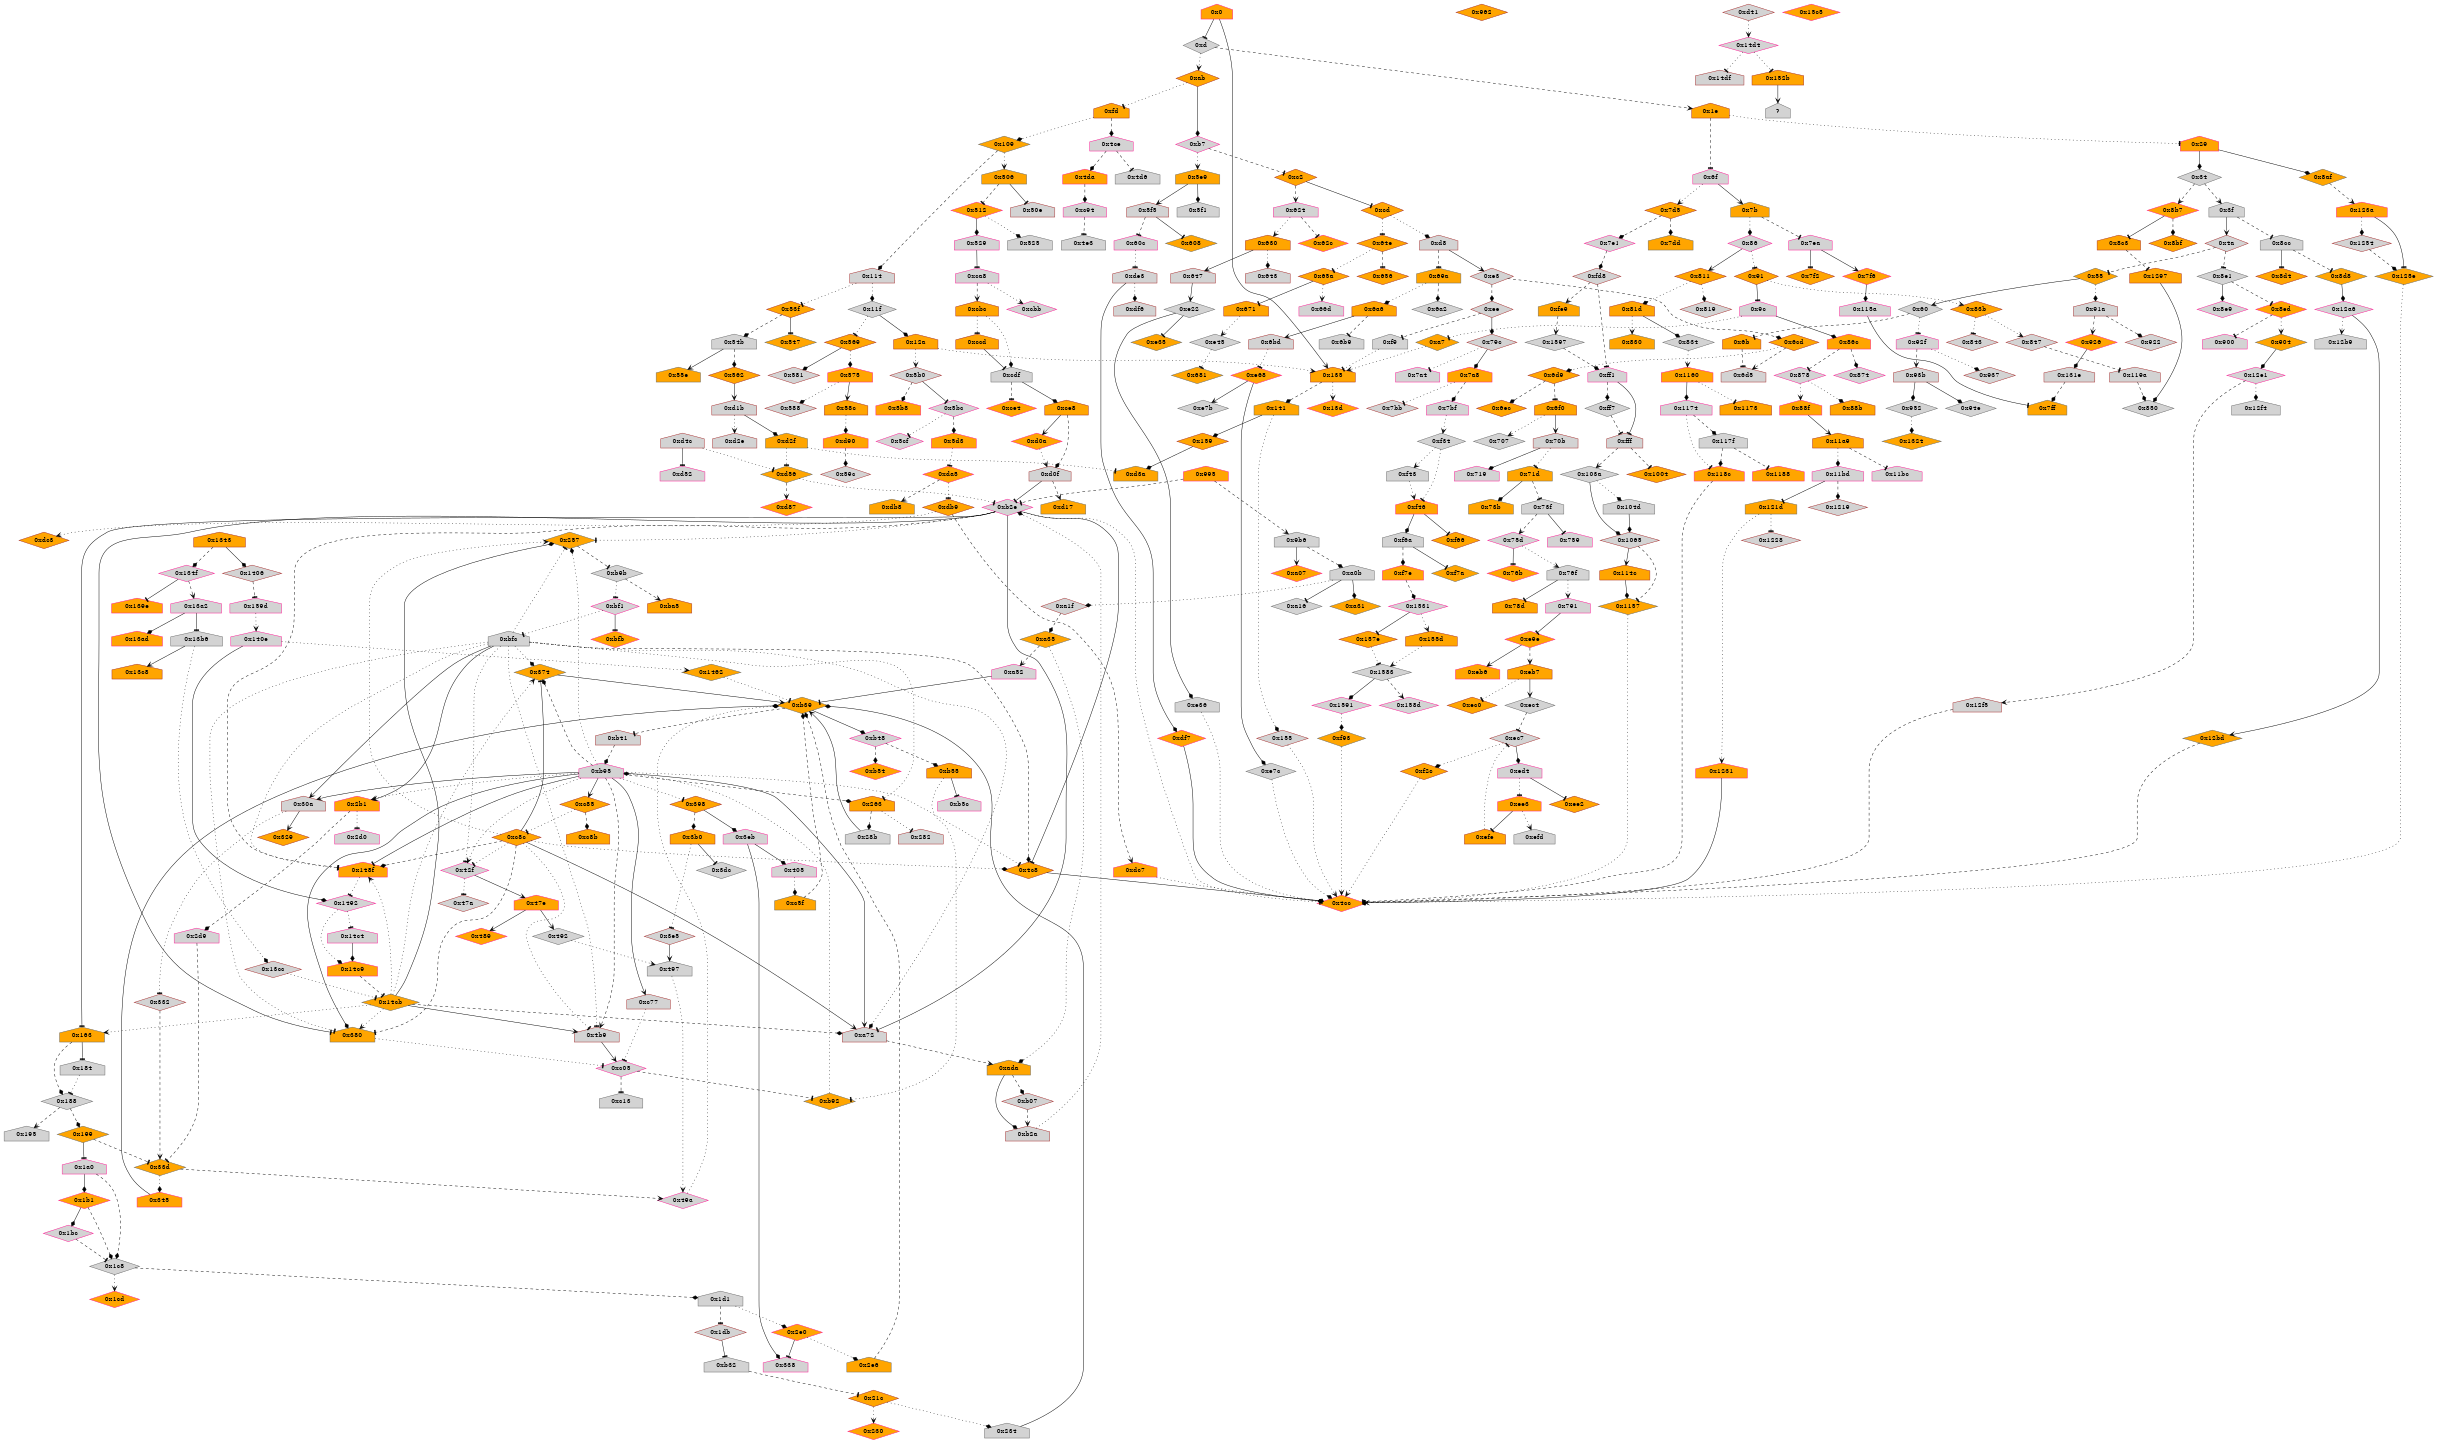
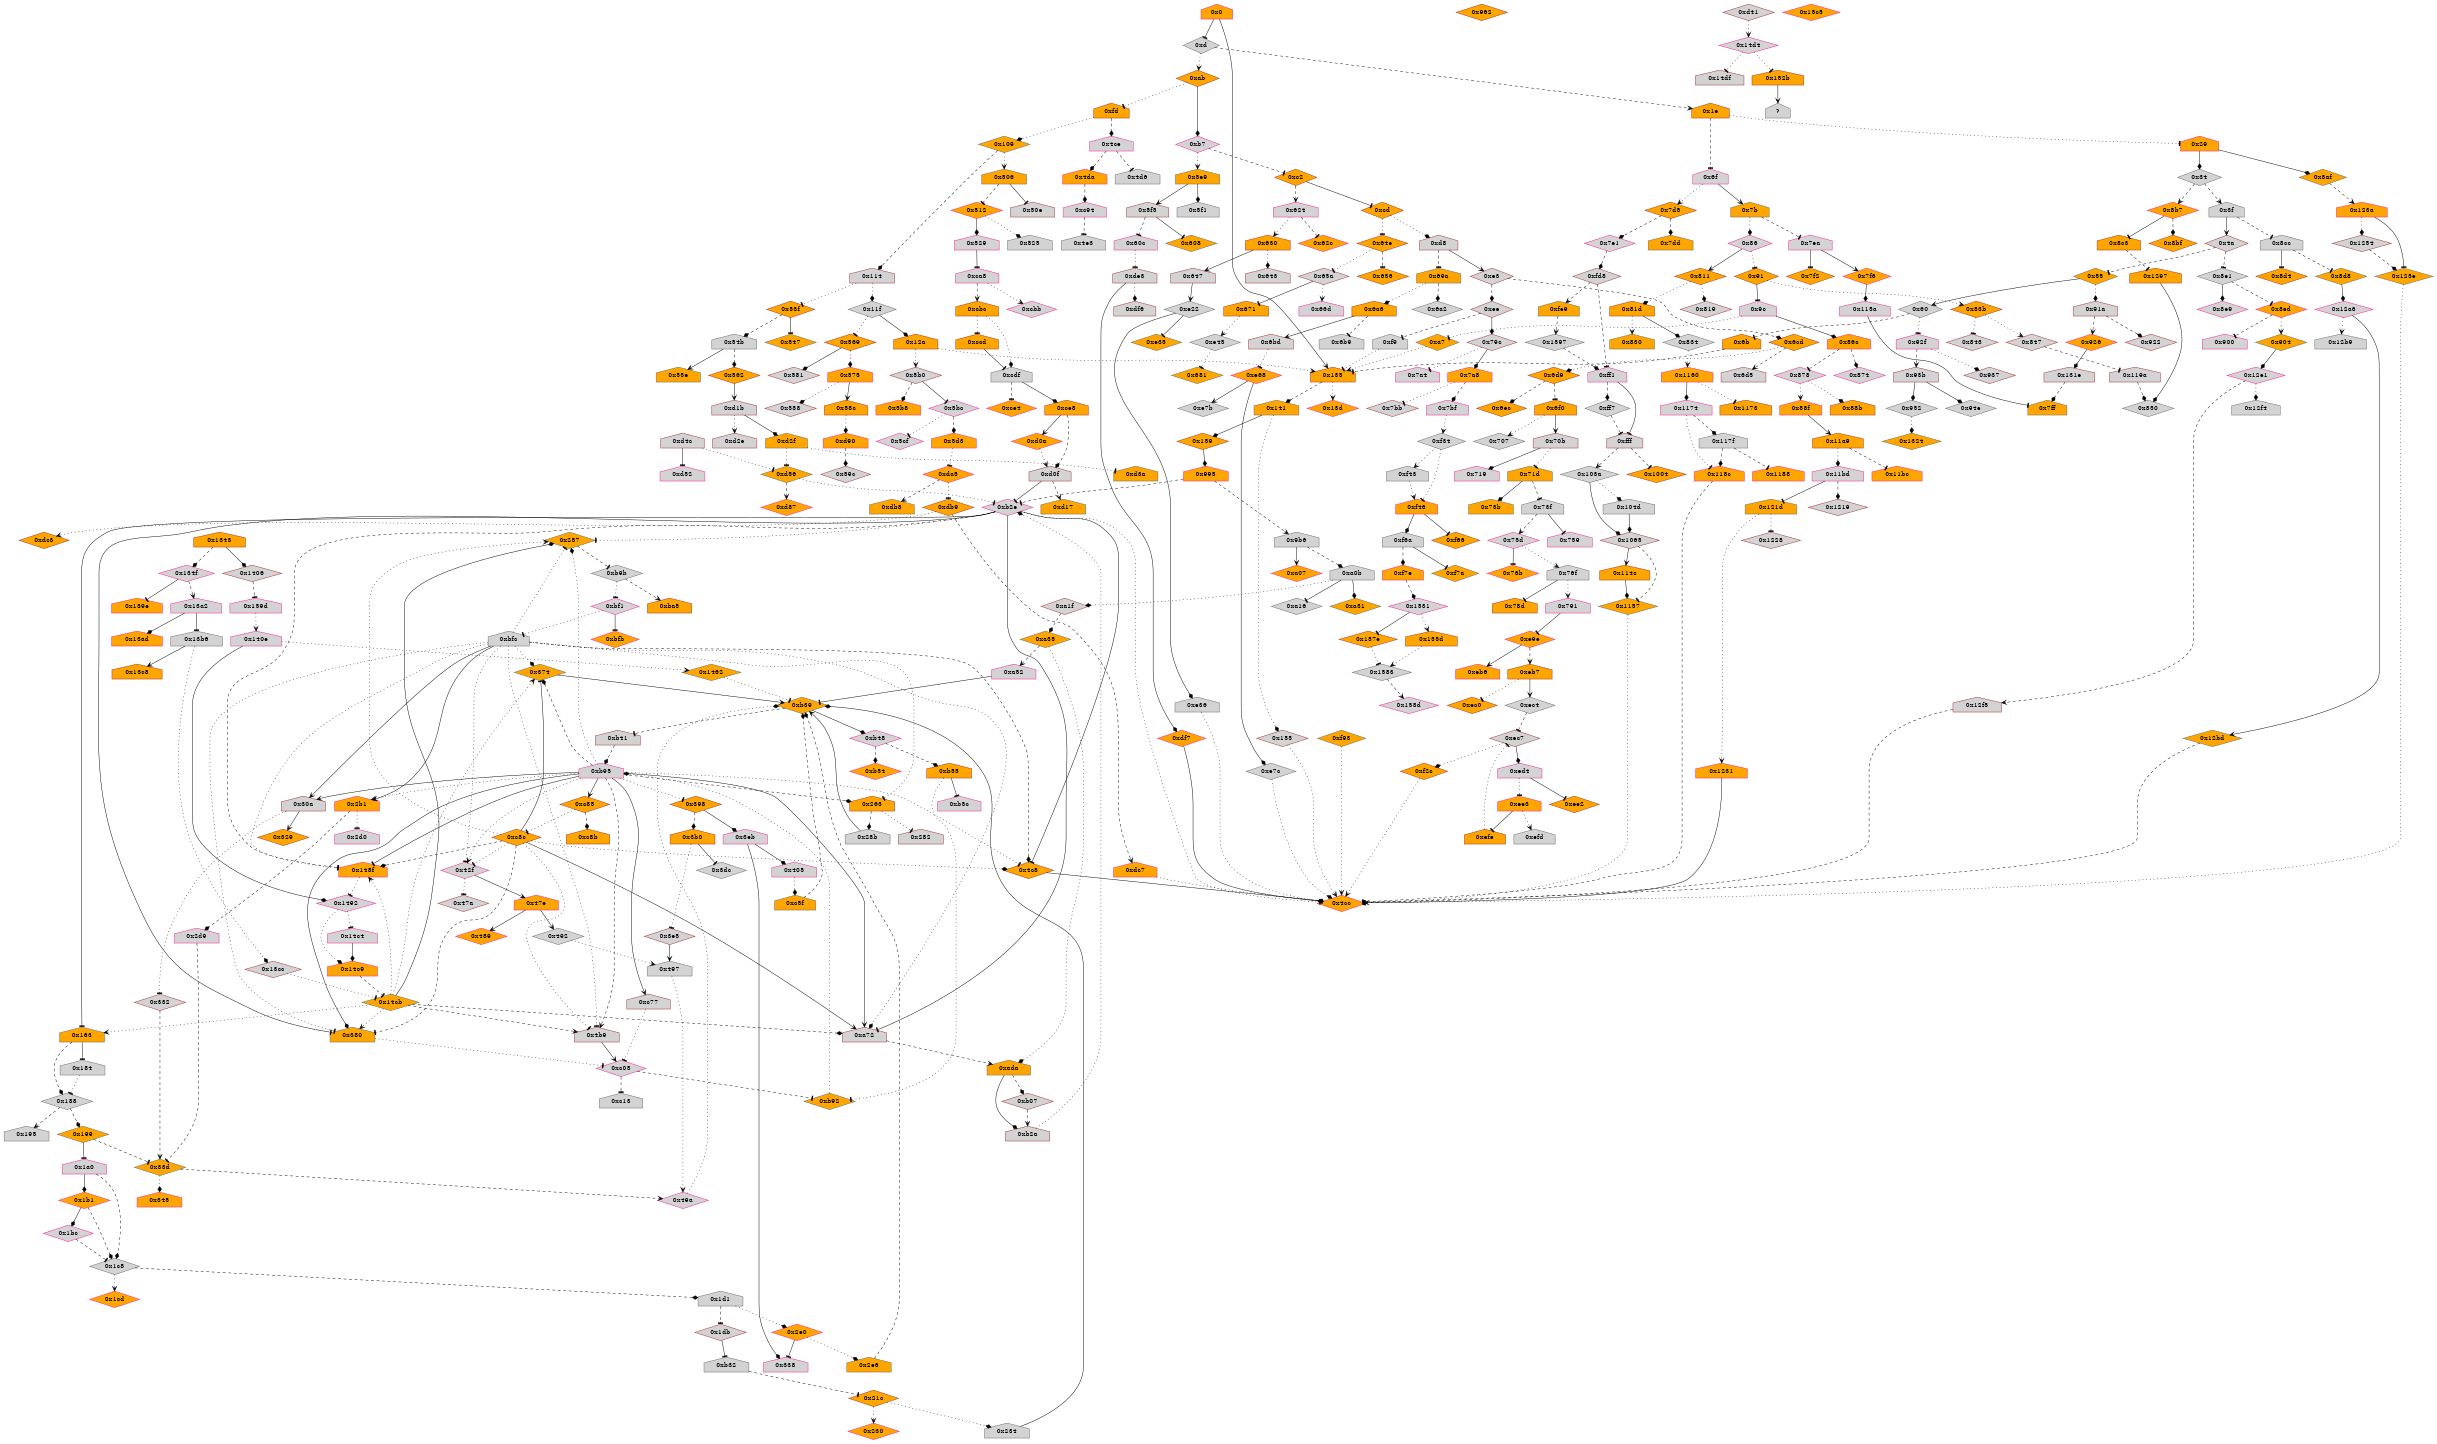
node "0x65a": fillcolor orange -> lightgrey
edge "0x6b" -> "0x6d5": now "0x6b" -> "0x135"
edge "0x159" -> "0xd3a": now "0x159" -> "0x995"
node "0x11bc": fillcolor lightgrey -> orange
node "0x1591": removed
edge "0x345" -> "0xb39": removed
edge "0x14cb" -> "0x4b9": style solid -> dashed
